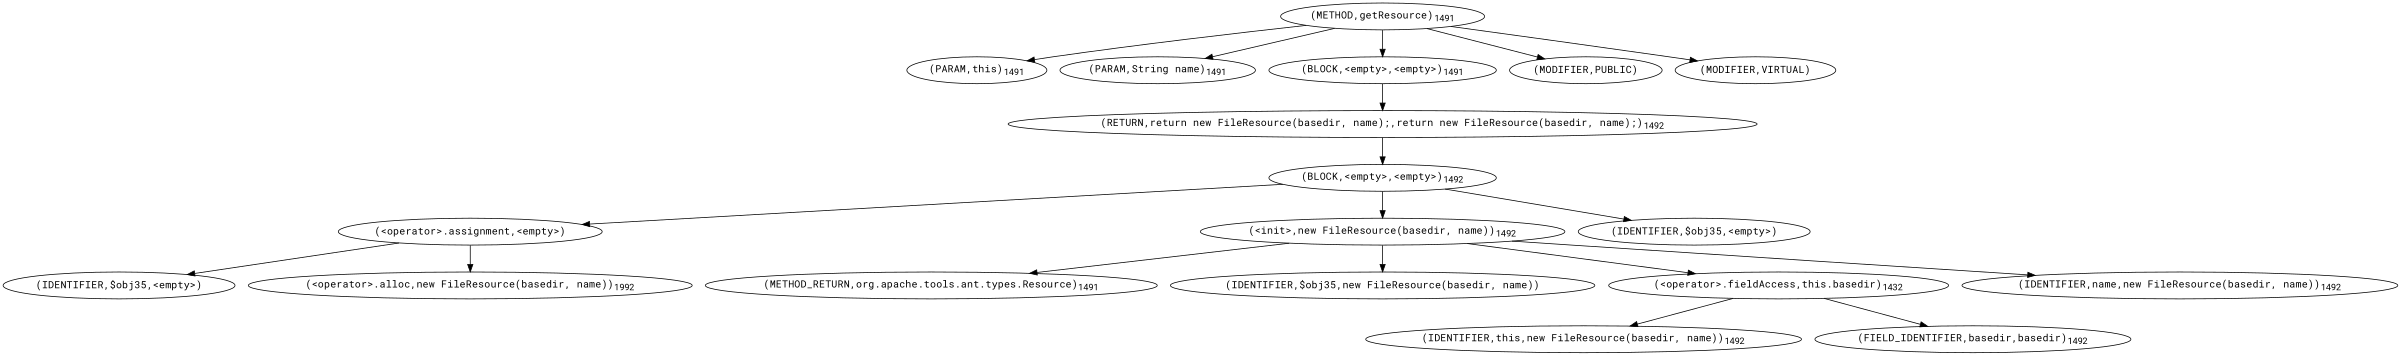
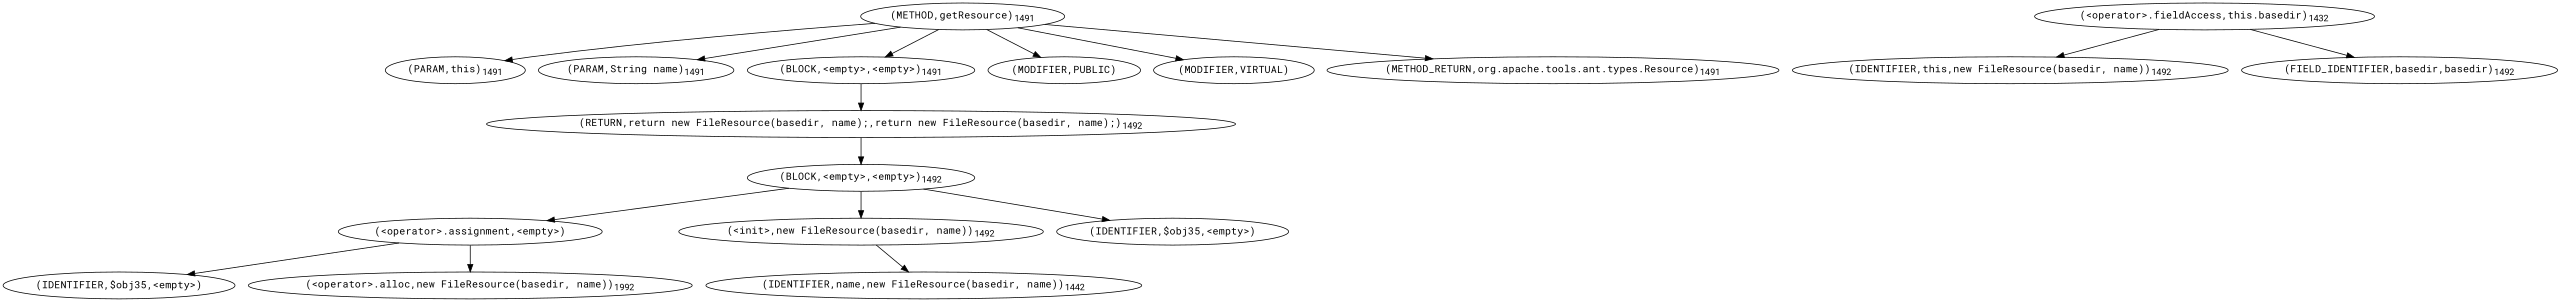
edge "(<init>,new FileResource(basedir, name))" -> "(METHOD_RETURN,org.apache.tools.ant.types.Resource)": now "(METHOD,getResource)" -> "(METHOD_RETURN,org.apache.tools.ant.types.Resource)"
edge "(<init>,new FileResource(basedir, name))" -> "(<operator>.fieldAccess,this.basedir)": removed
node "(IDENTIFIER,name,new FileResource(basedir, name))": text "1492" -> "1442"
node "(IDENTIFIER,$obj35,new FileResource(basedir, name))": removed
